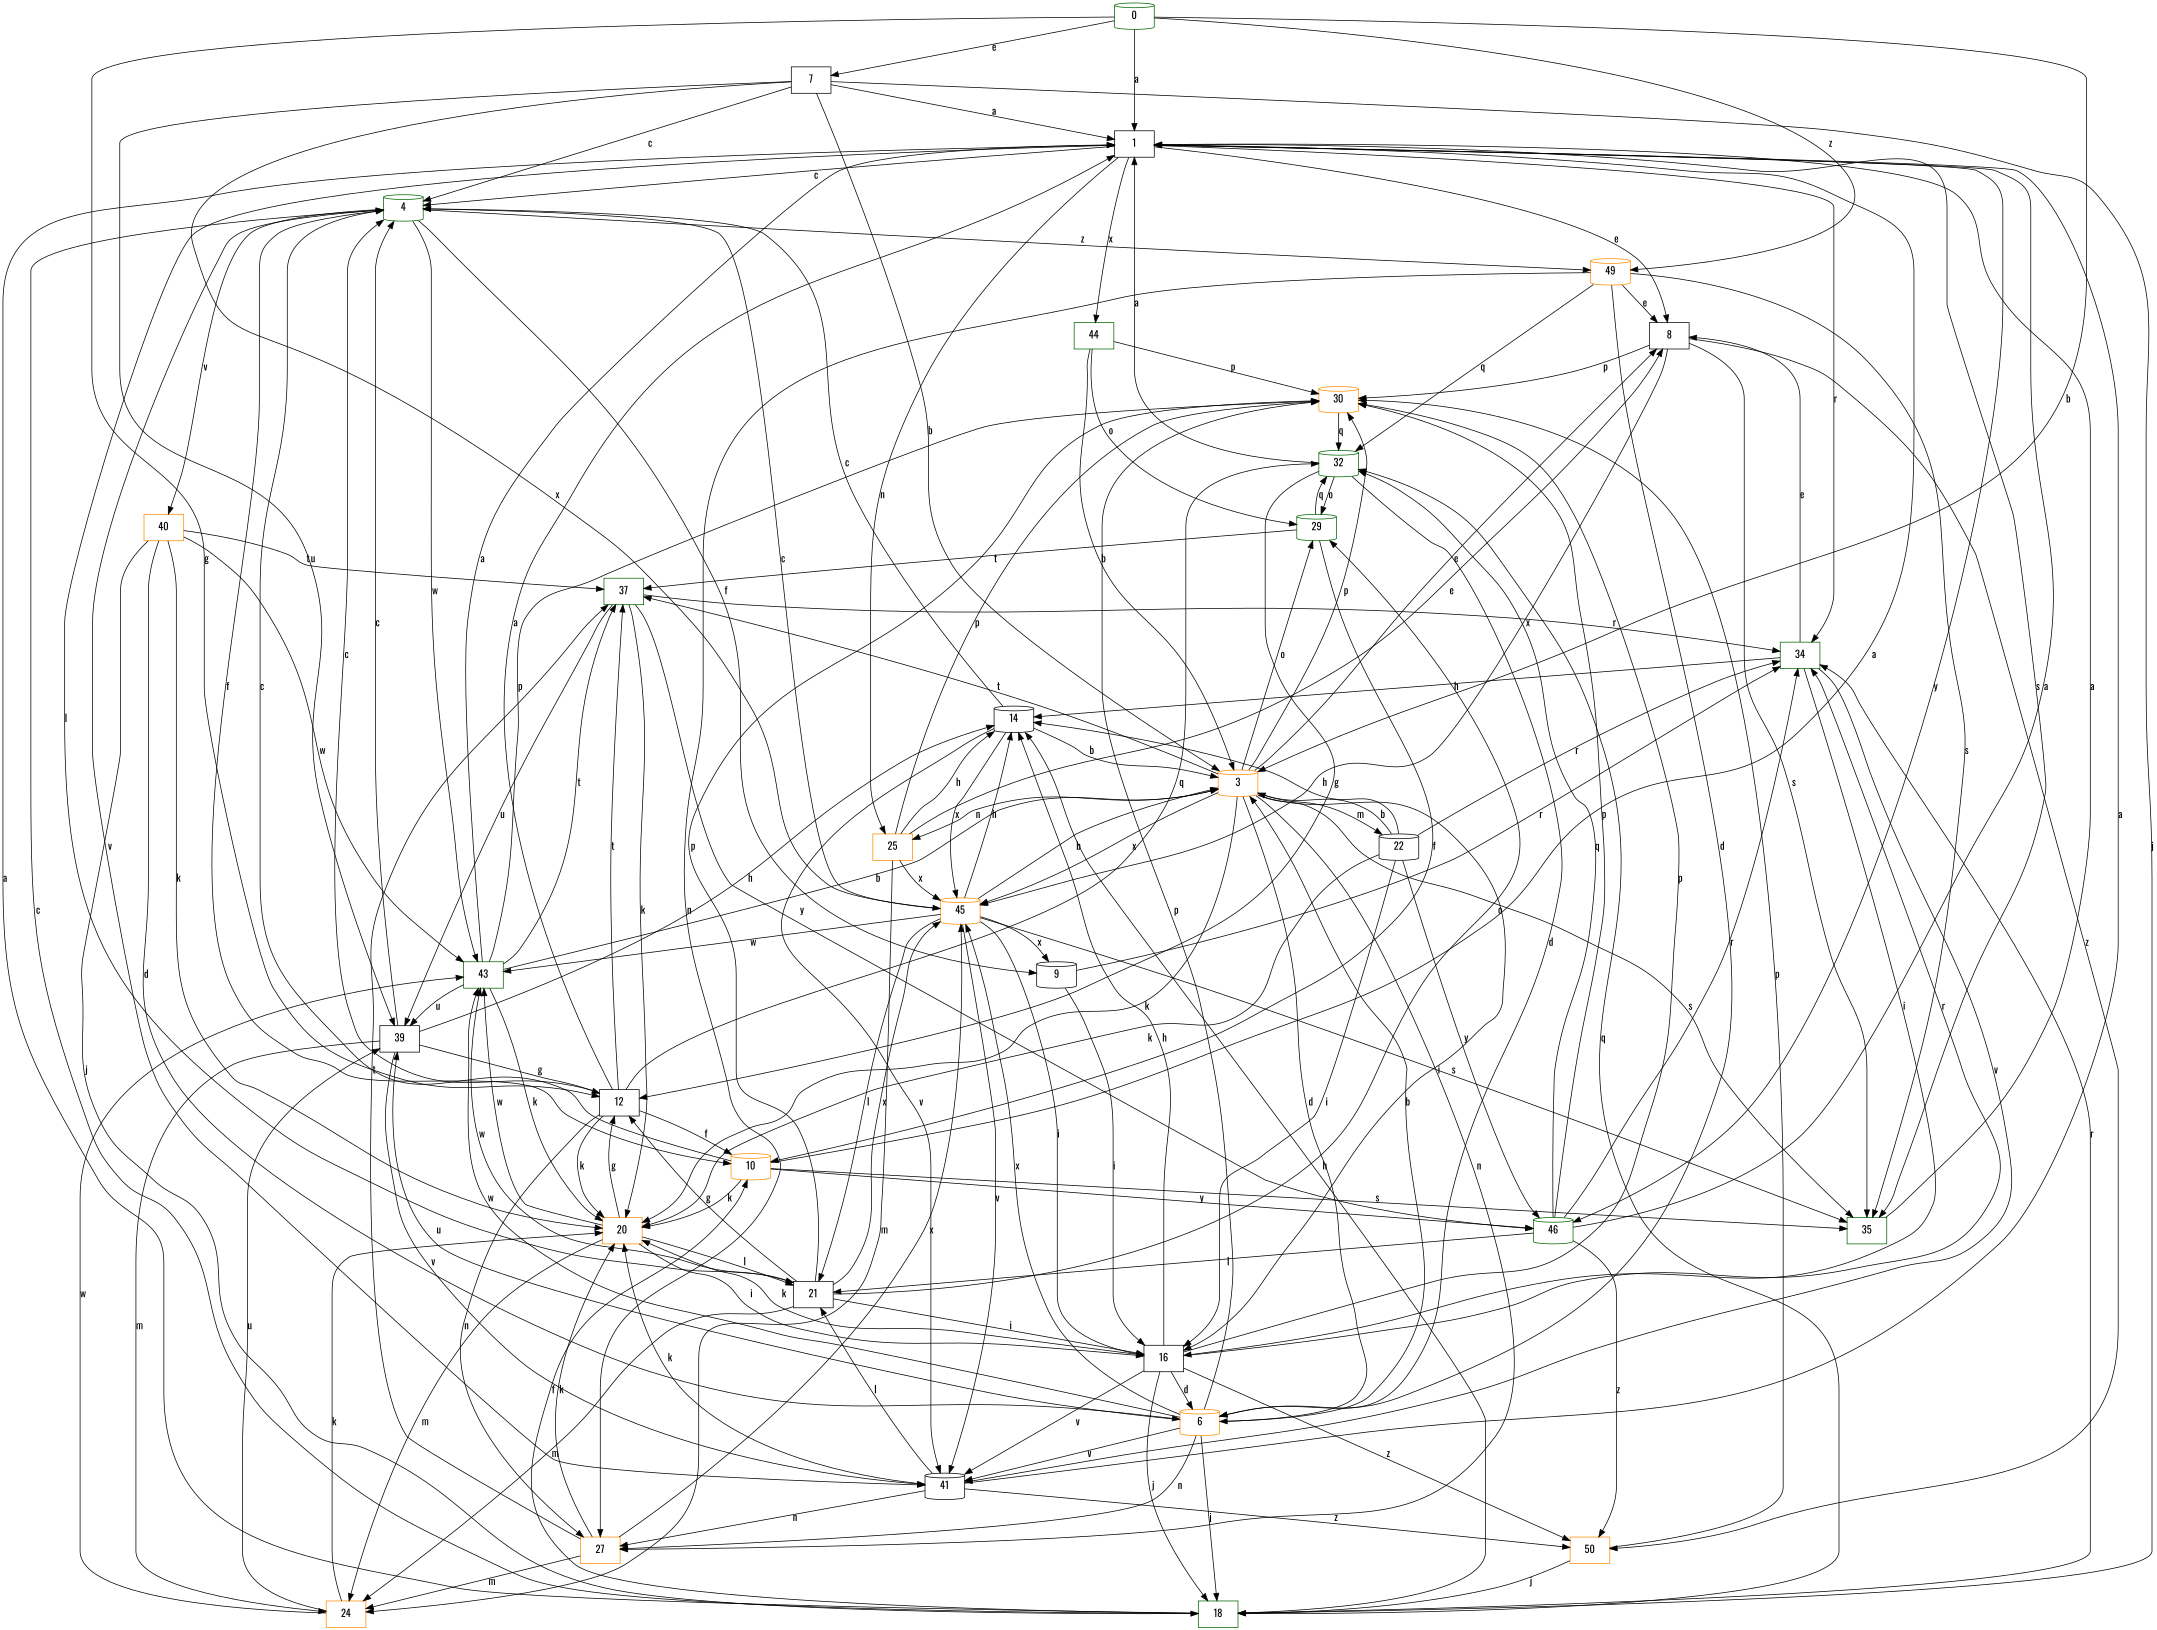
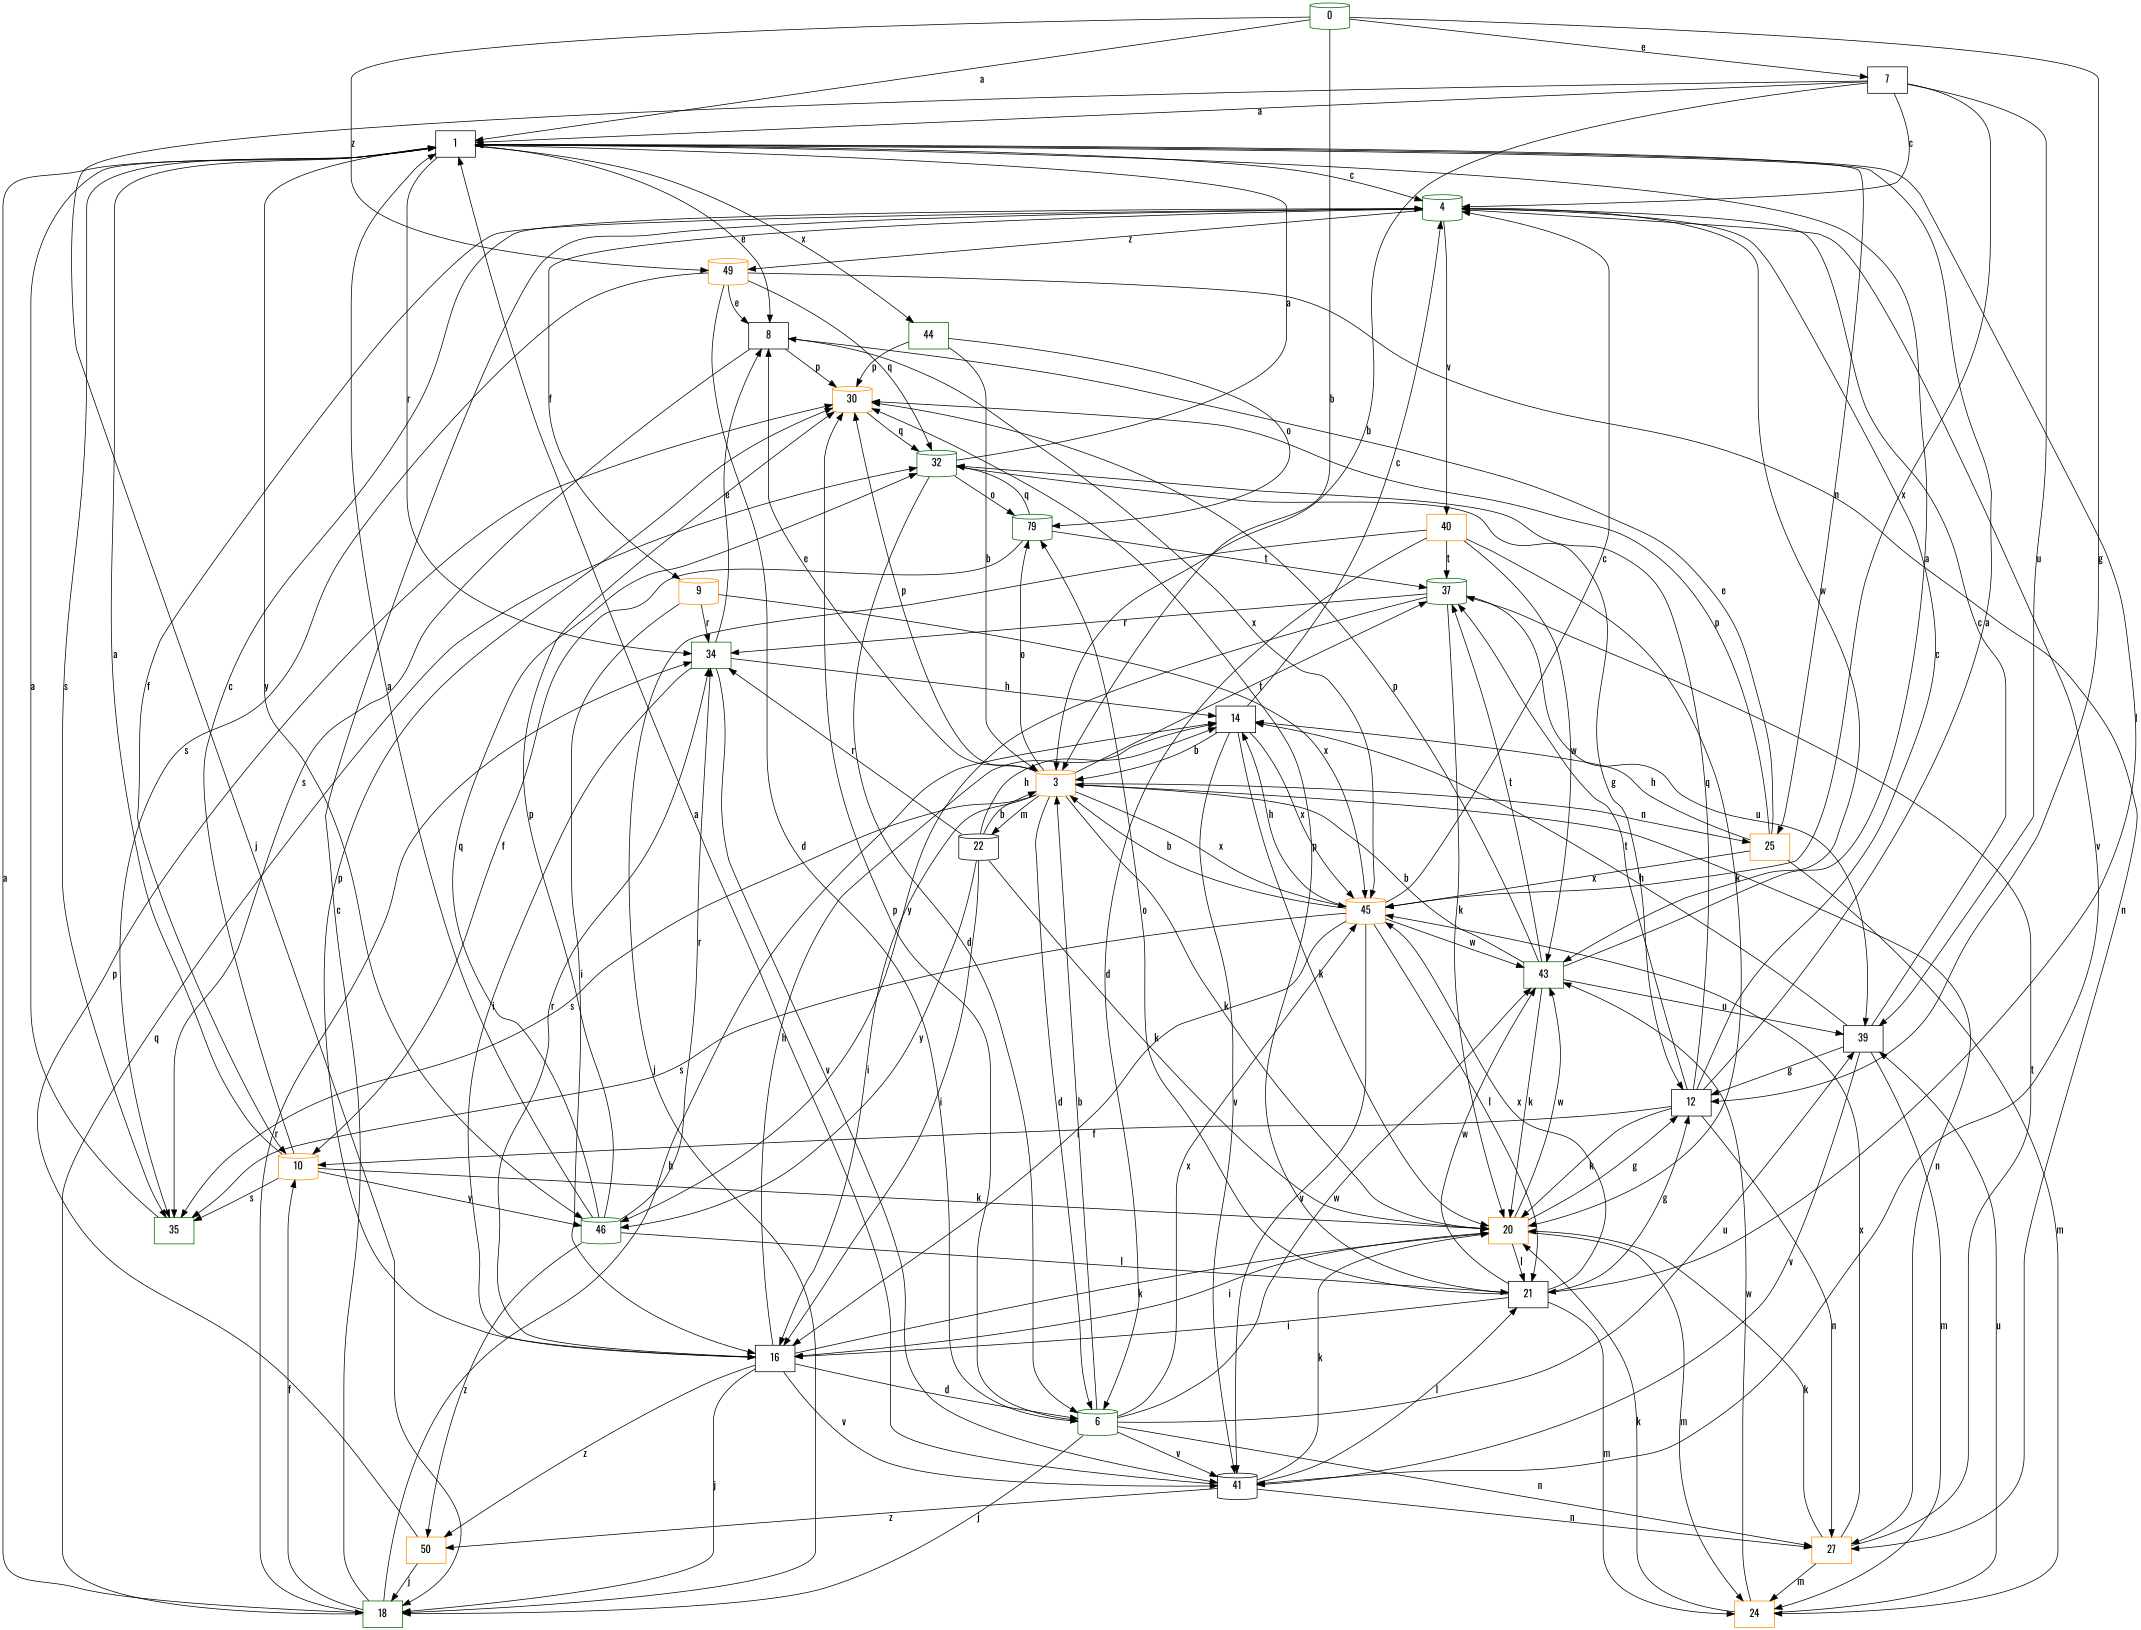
node "29": label "29" -> "79"
node "37": shape box -> cylinder
node "14": shape cylinder -> box
edge "18" -> "1": reversed
edge "45" -> "9": reversed
node "9": color black -> darkorange
edge "14" -> "20": added, label "k"
edge "8" -> "50": removed, label "z"
node "6": color darkorange -> darkgreen
